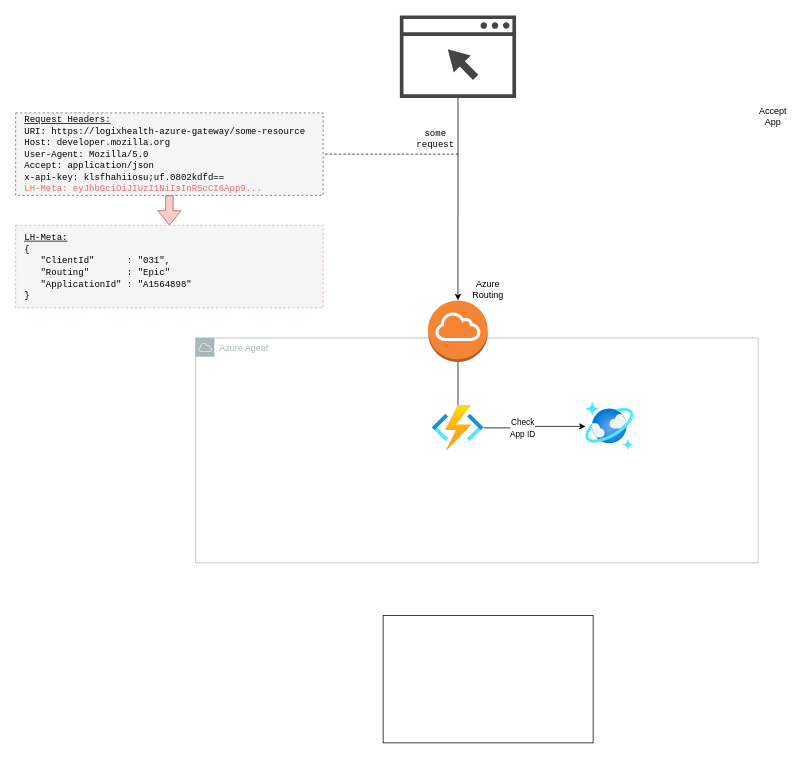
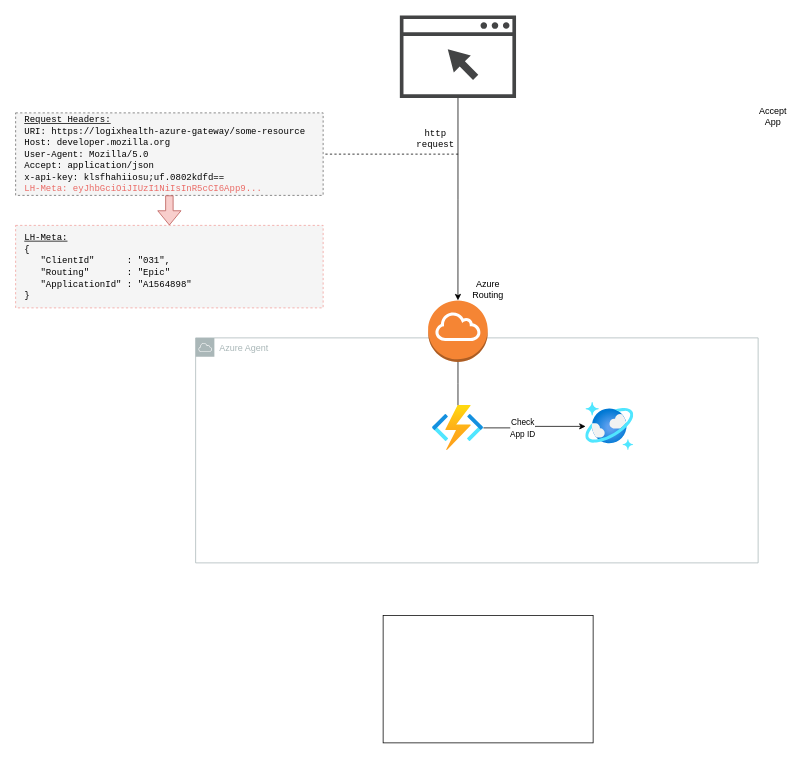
node "some request": label "some request" -> "http request"
